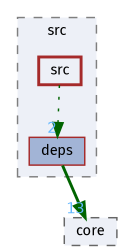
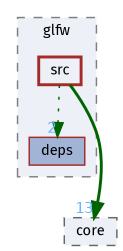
cluster "src": label "src" -> "glfw"
edge "deps" -> "core": now "src" -> "core"
